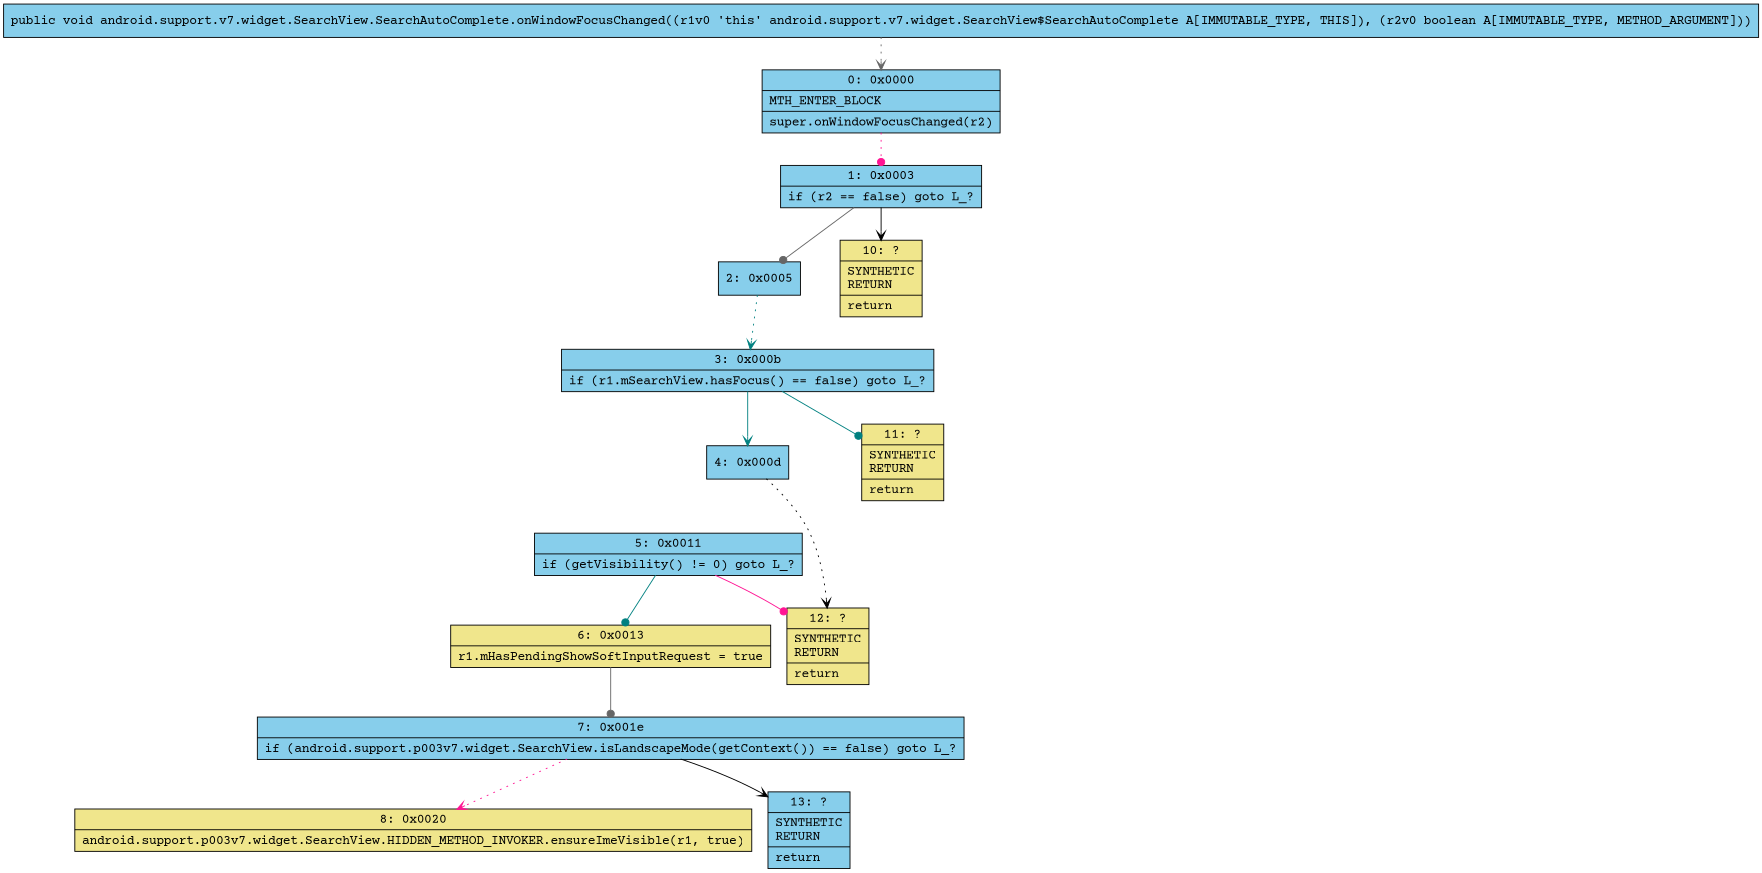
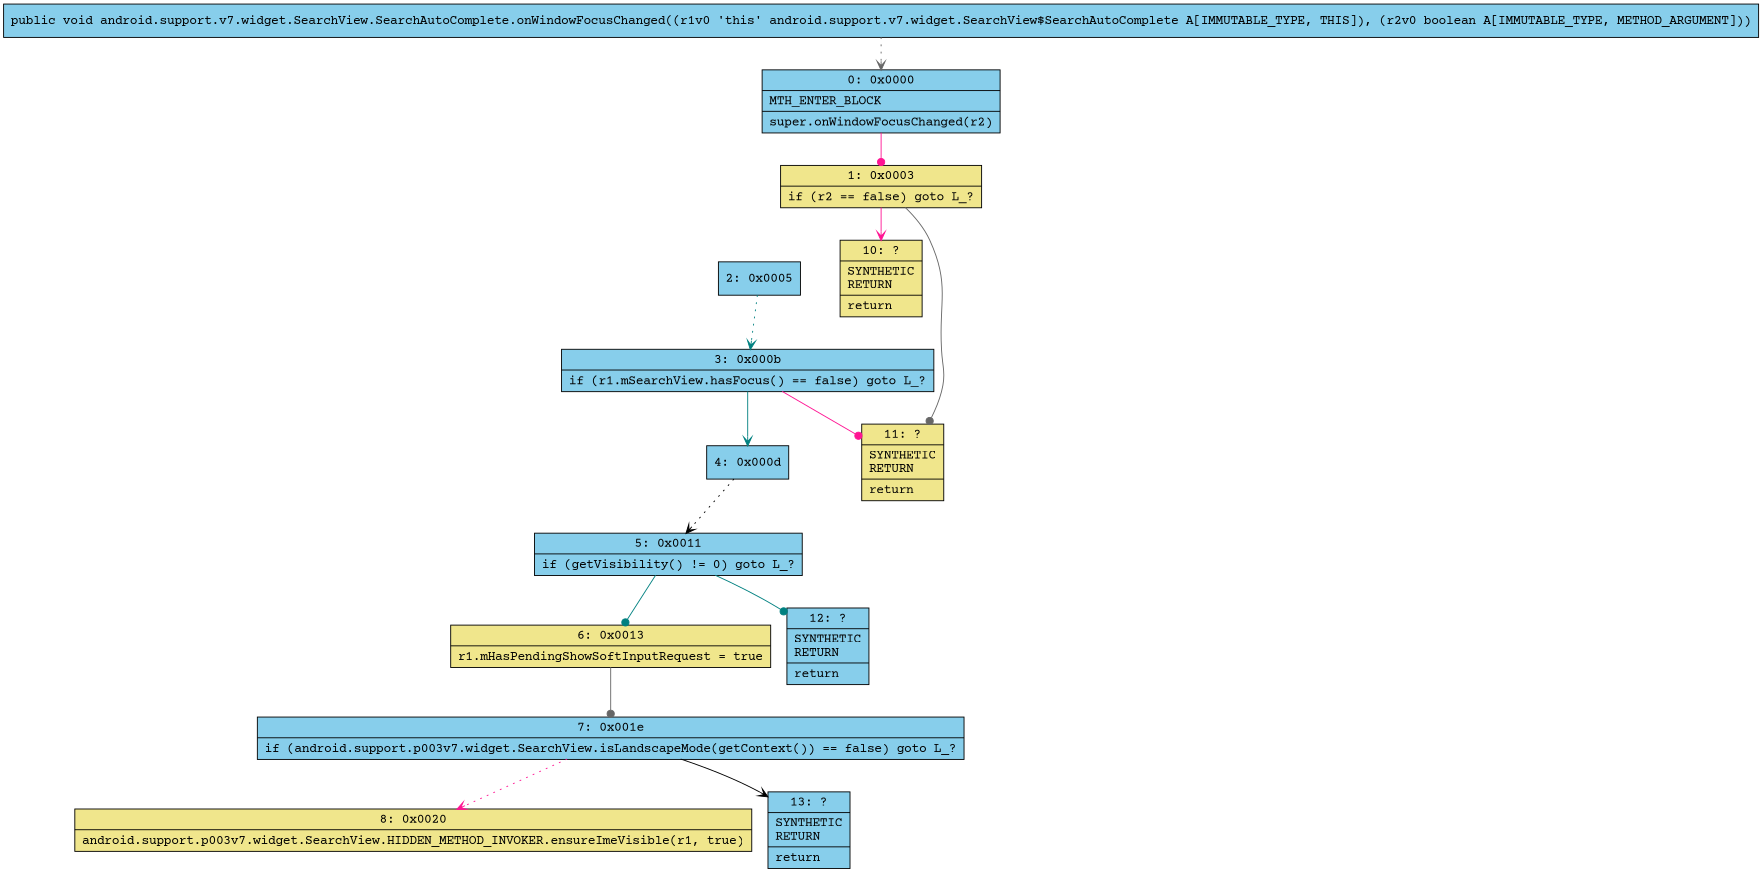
edge "0: 0x0000" -> "1: 0x0003": style dotted -> solid
node "1: 0x0003": fillcolor skyblue -> khaki
edge "1: 0x0003" -> "10: ?": color black -> deeppink
edge "1: 0x0003" -> "2: 0x0005": now "1: 0x0003" -> "11: ?"
edge "3: 0x000b" -> "11: ?": color teal -> deeppink
edge "4: 0x000d" -> "12: ?": now "4: 0x000d" -> "5: 0x0011"
edge "5: 0x0011" -> "12: ?": color deeppink -> teal
node "12: ?": fillcolor khaki -> skyblue
